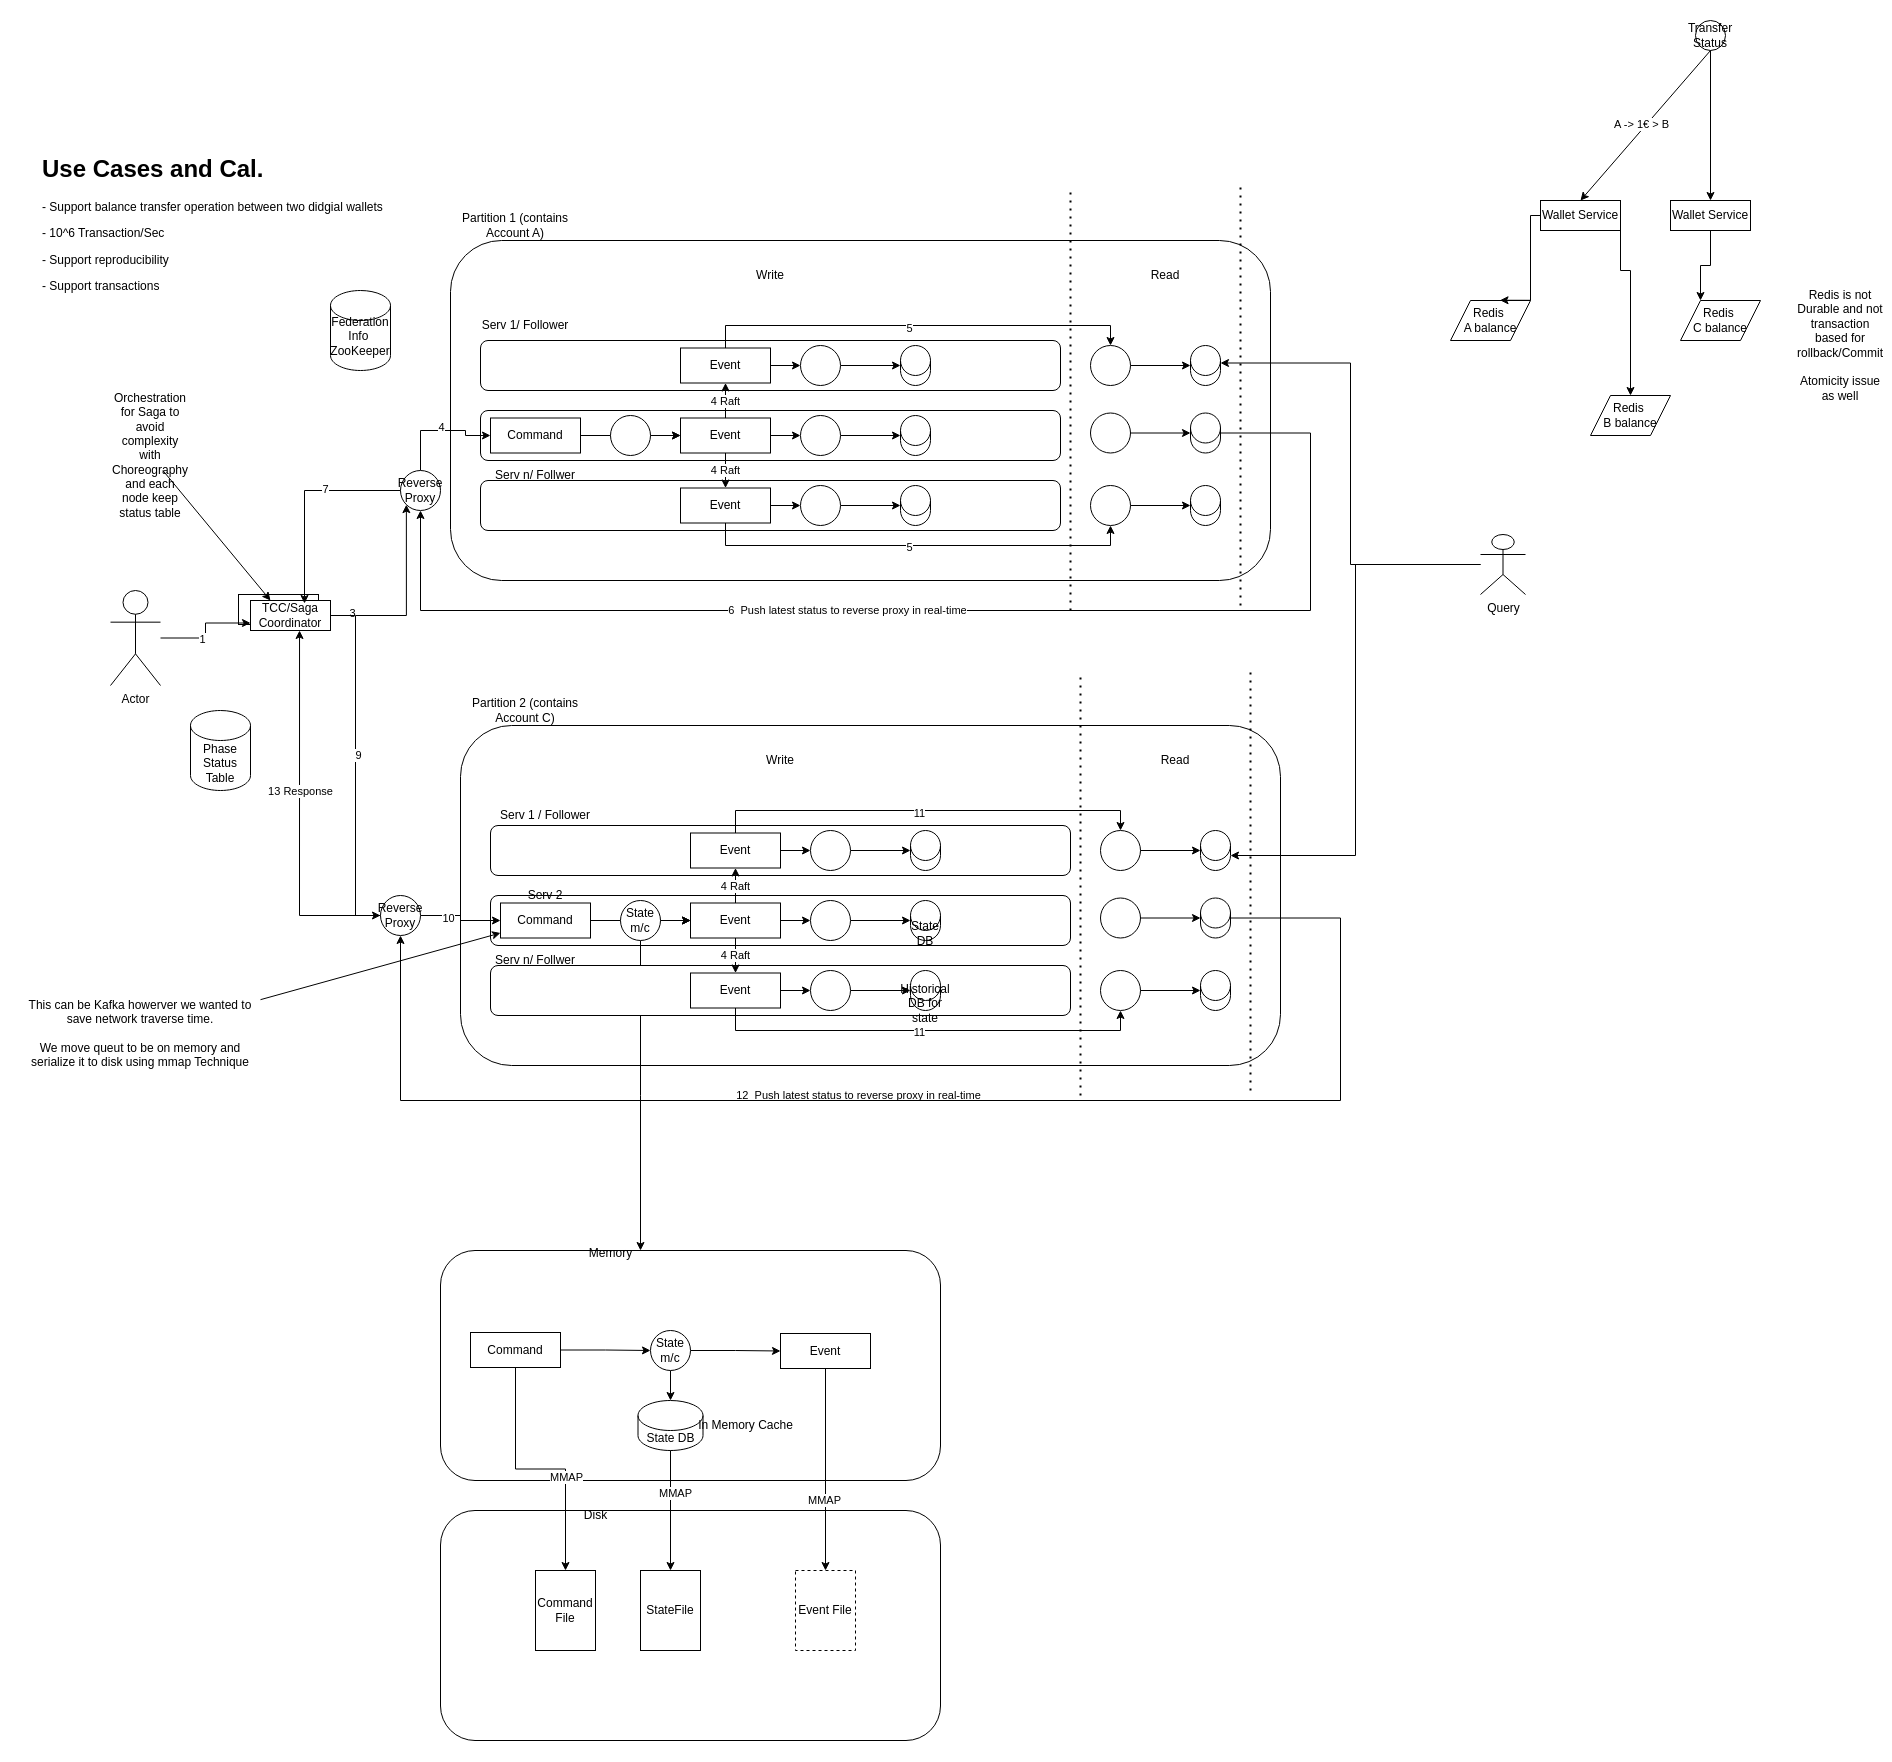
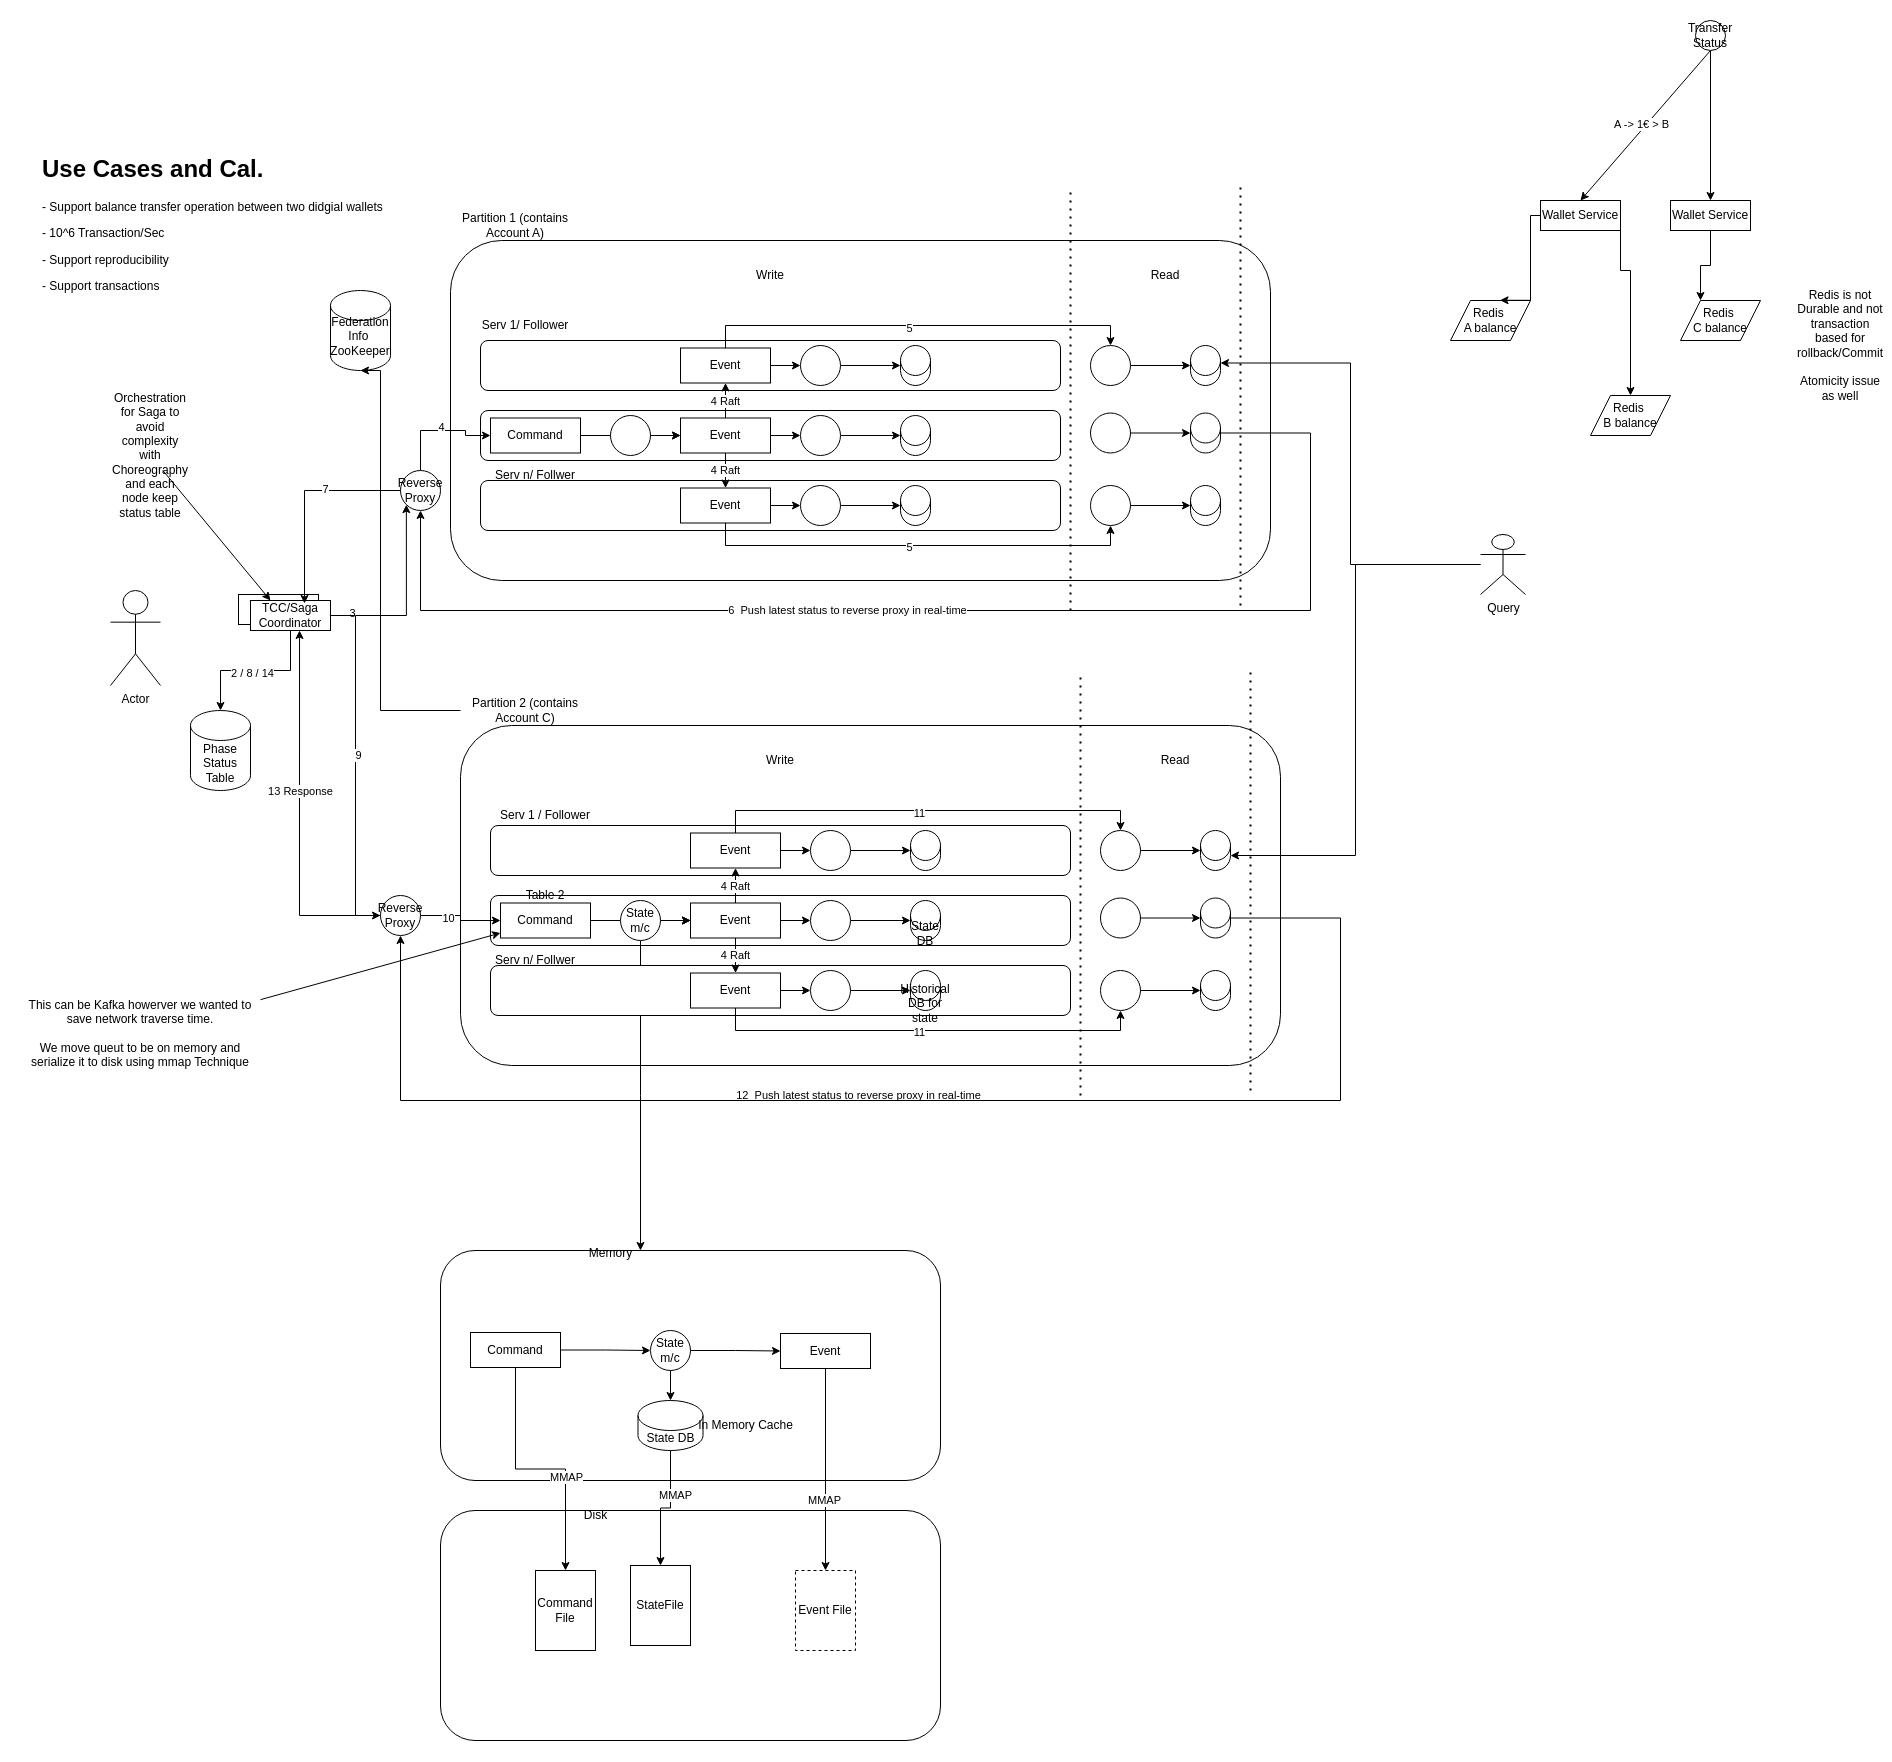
edge "Partition 2 (contains Account C)" -> "Federation Info ZooKeeper": added
edge "Actor" -> "TCC/Saga Coordinator": removed, label "1"
edge "TCC/Saga Coordinator" -> "Phase Status Table": added, labels "2 / 8 / 14", "2"
node "Serv 2": label "Serv 2" -> "Table 2"
node "StateFile": moved (671, 1611) -> (661, 1606)
